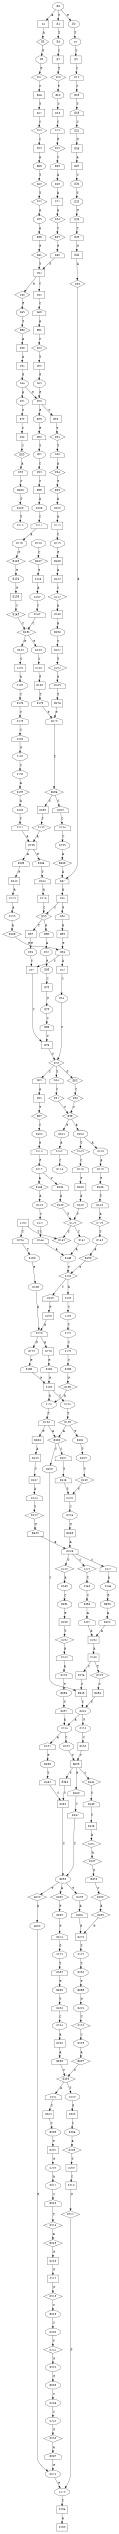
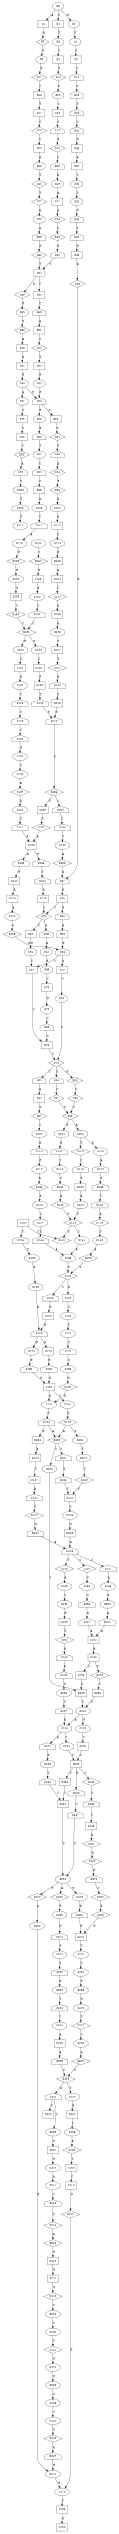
edge "S117" -> "S121": now "S114" -> "S121"
edge "S303" -> "S305": now "S301" -> "S305"
